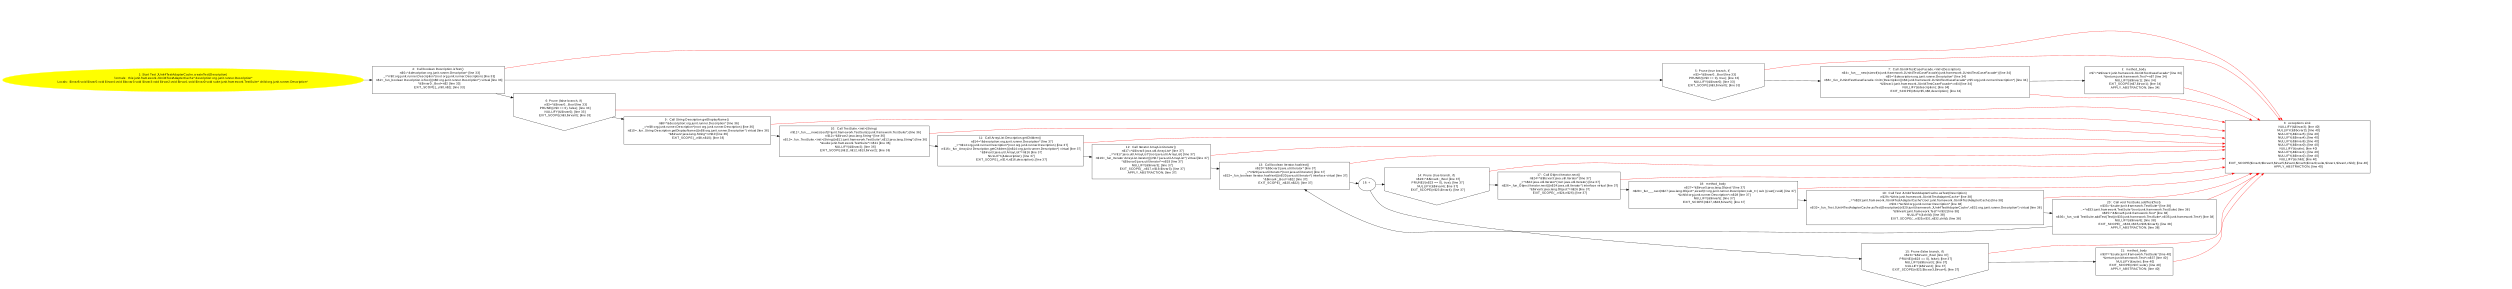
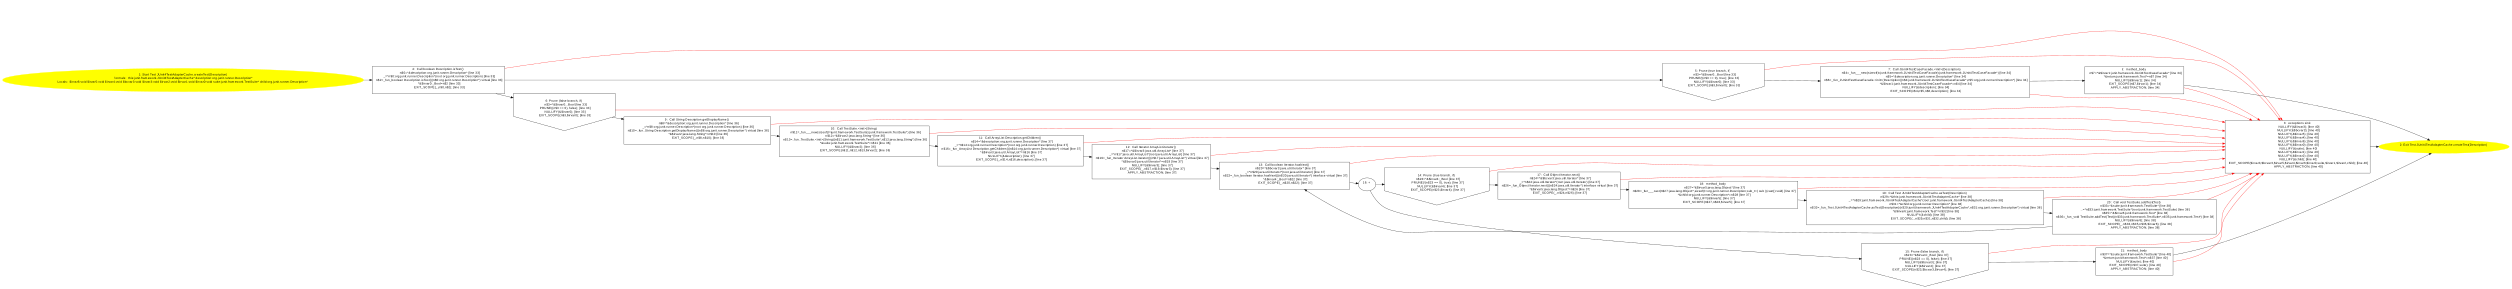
node "2: Exit Test JUnit4TestAdapterCache.createTest(Description)": added
